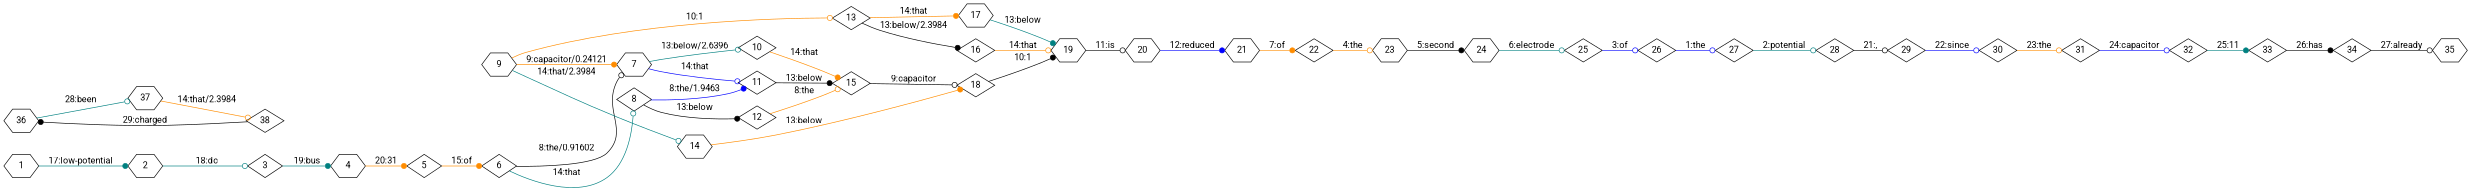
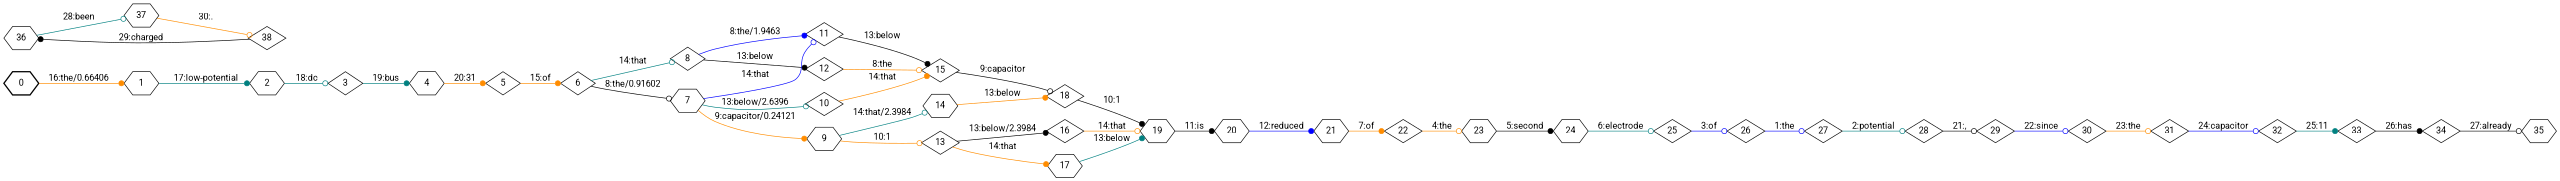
edge "19" -> "20": arrowhead odot -> dot
edge "9" -> "7": reversed
node "0": added
edge "37" -> "38": label "14:that/2.3984" -> "30:."
